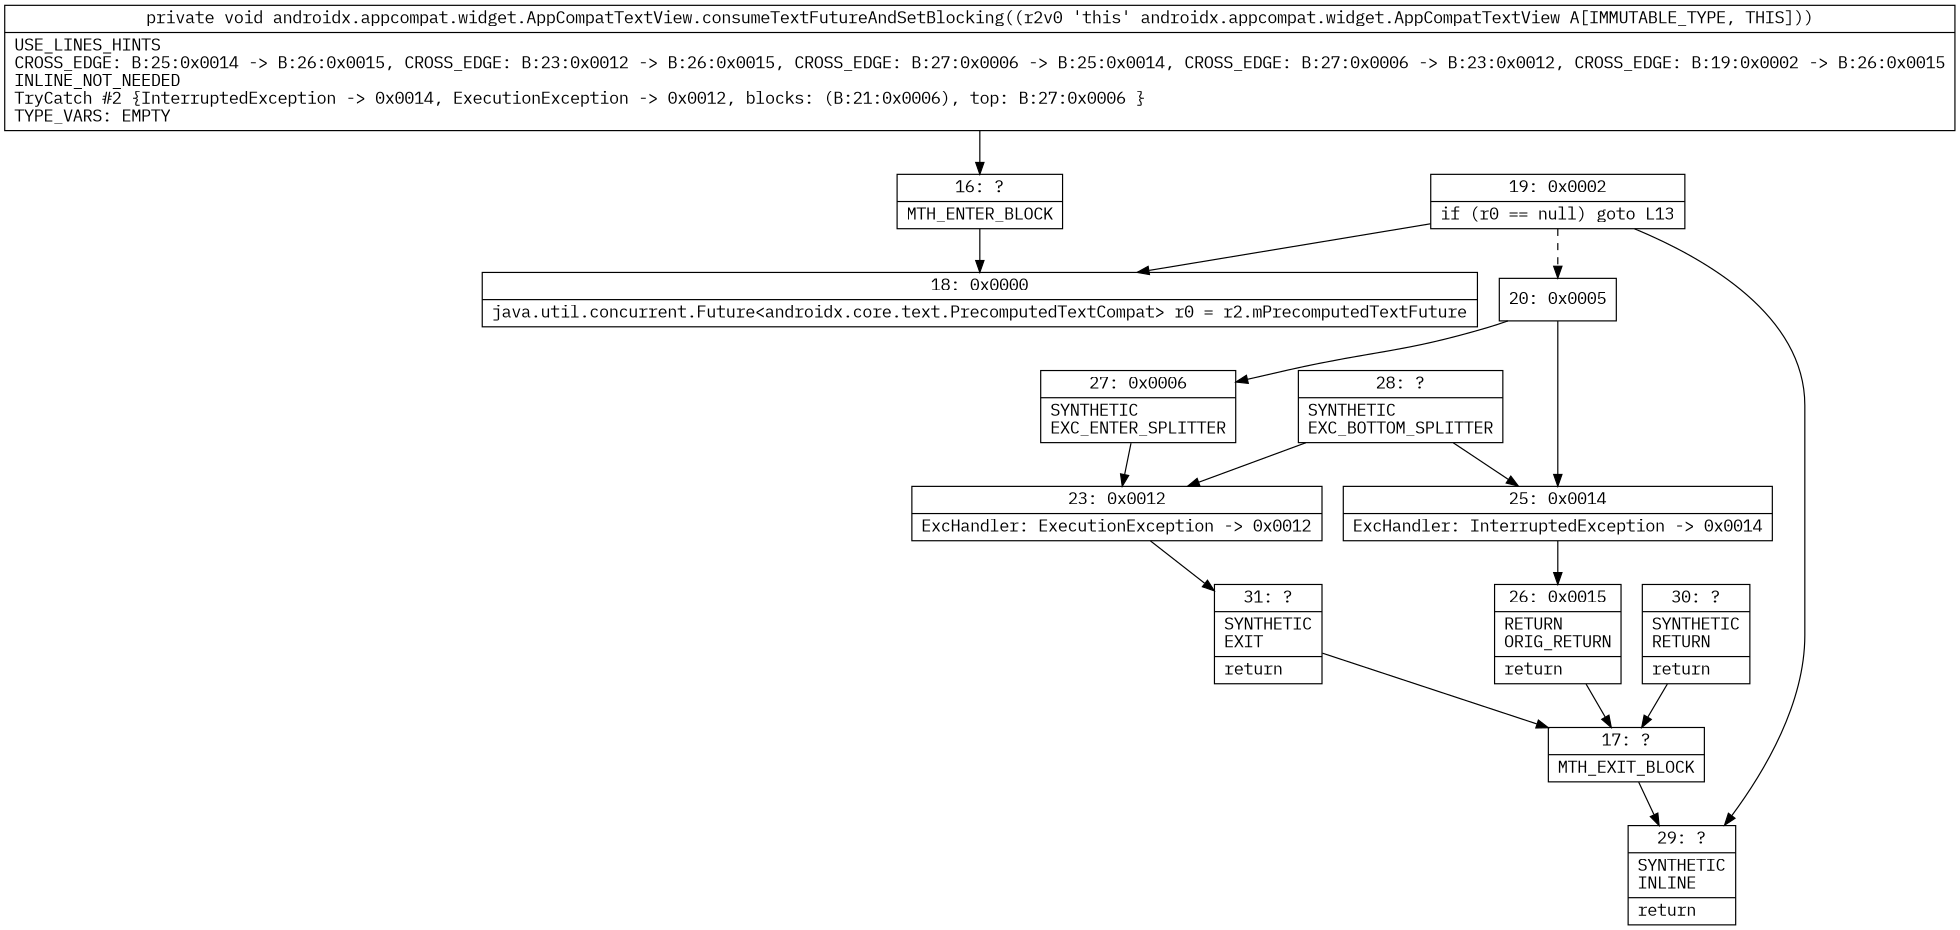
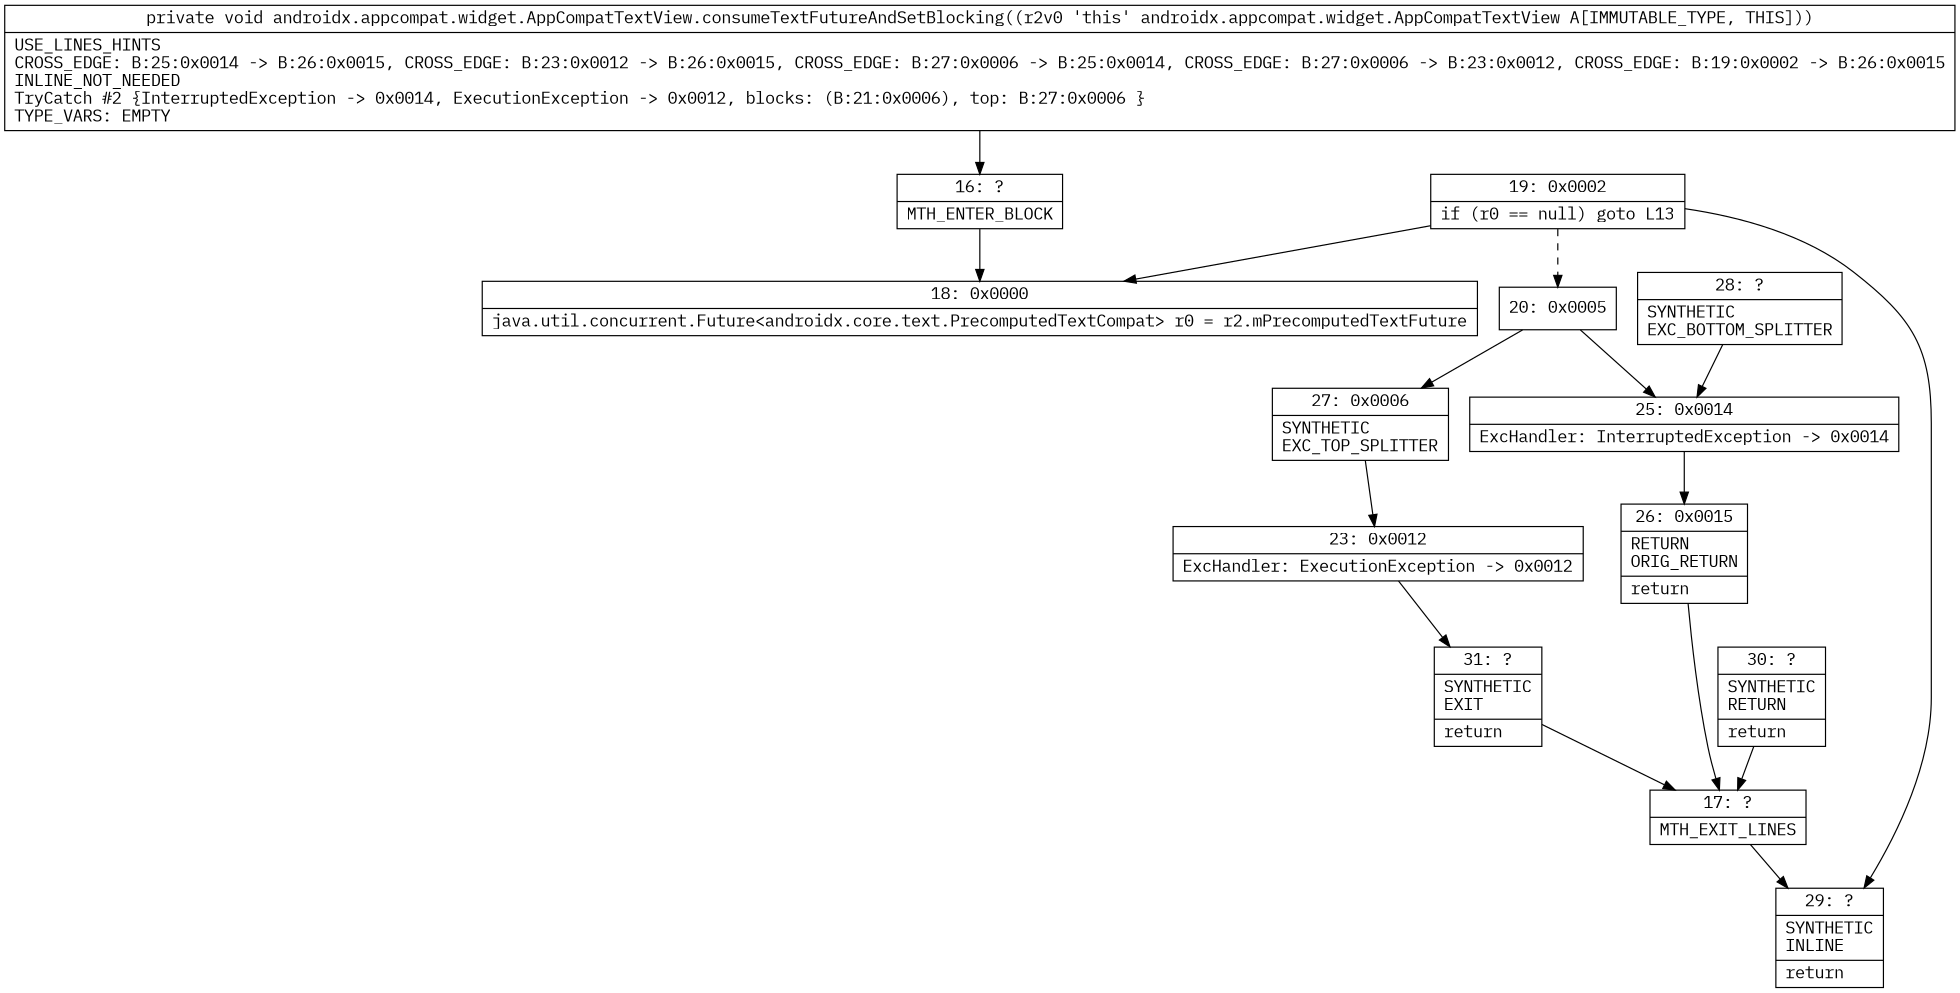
node "27: 0x0006": text "EXC_ENTER_SPLITTER" -> "EXC_TOP_SPLITTER"
edge "28: ?" -> "23: 0x0012": removed
node "17: ?": text "MTH_EXIT_BLOCK" -> "MTH_EXIT_LINES"
